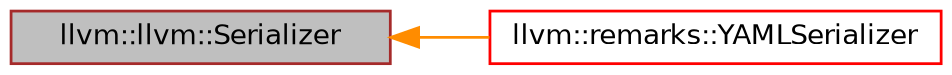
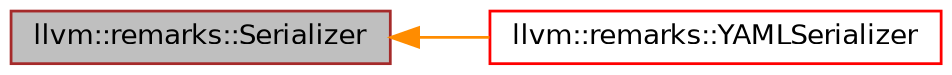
node "llvm::llvm::Serializer": label "llvm::llvm::Serializer" -> "llvm::remarks::Serializer"
